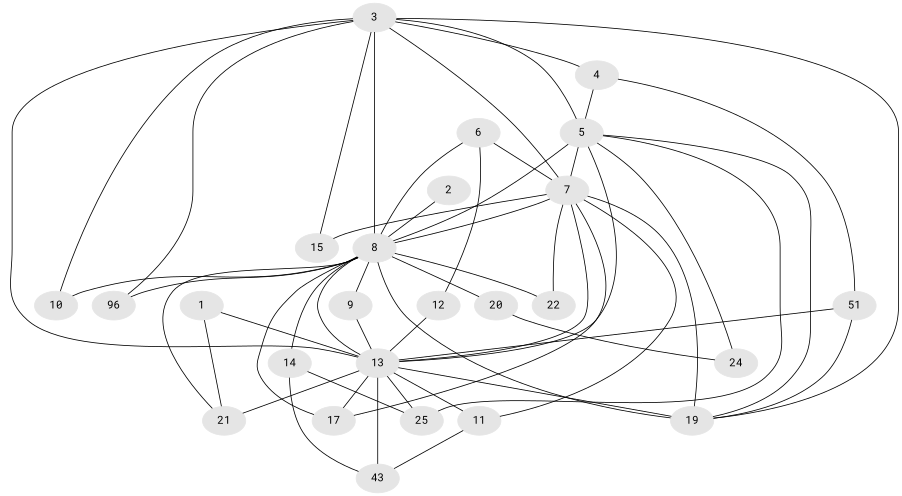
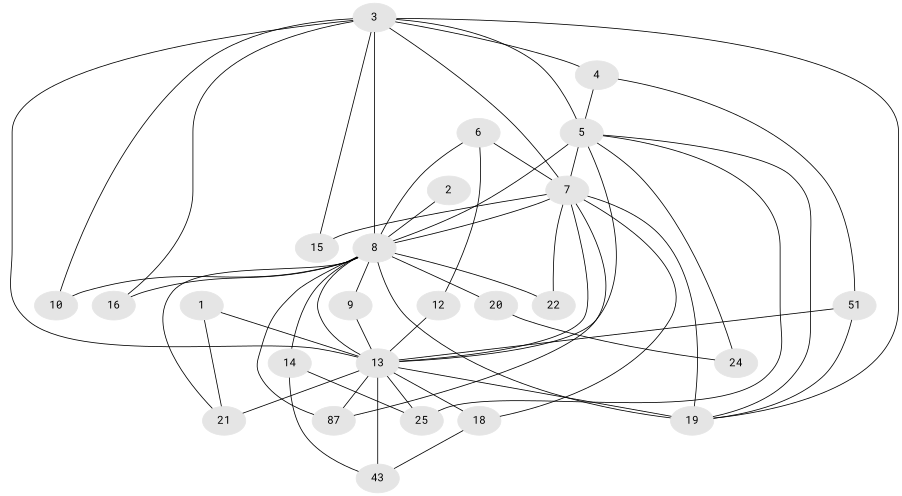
node "96": label "96" -> "16"
node "17": label "17" -> "87"
node "11": label "11" -> "18"
